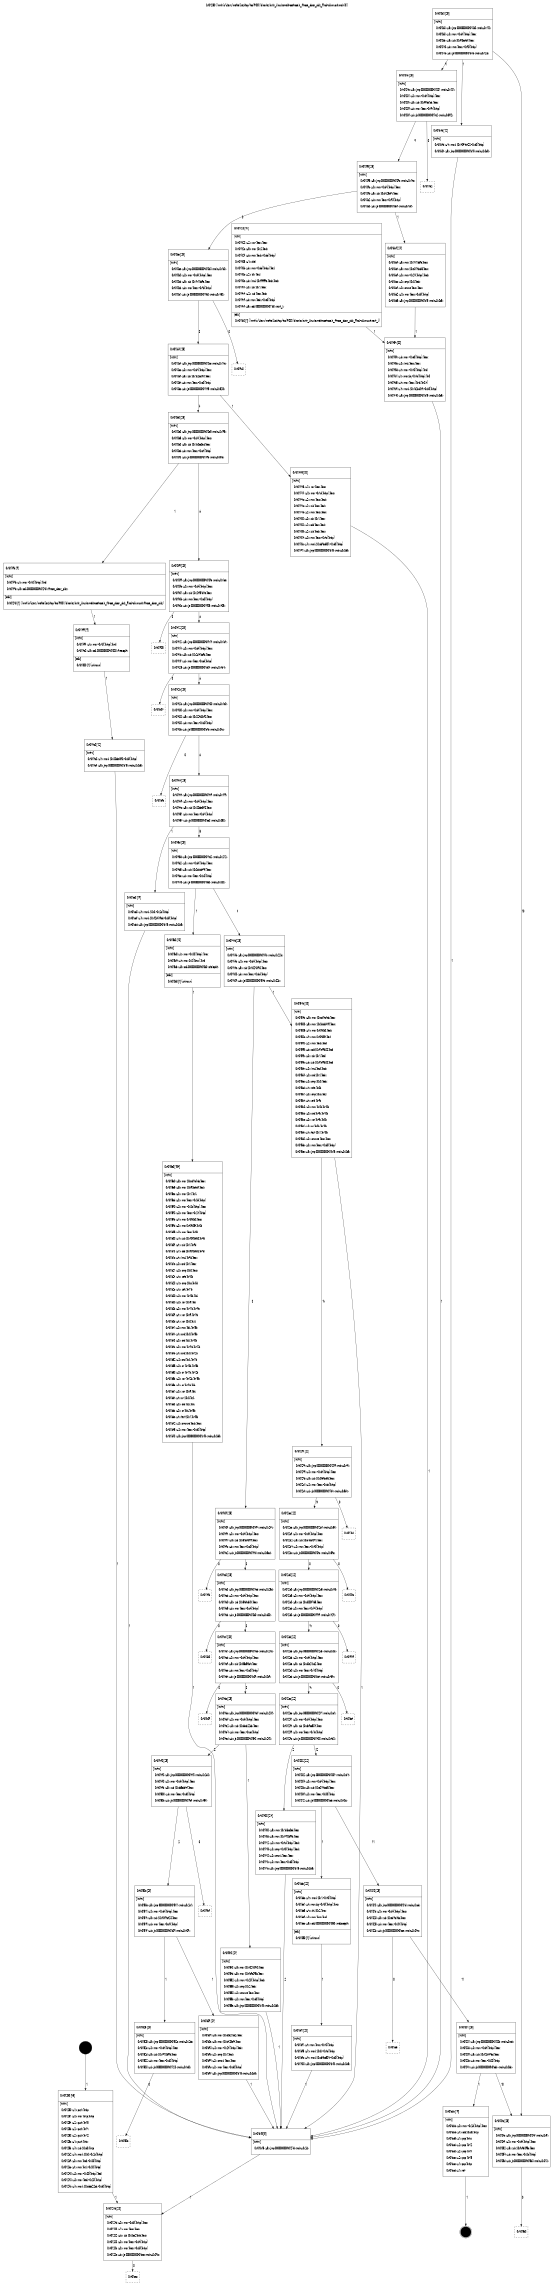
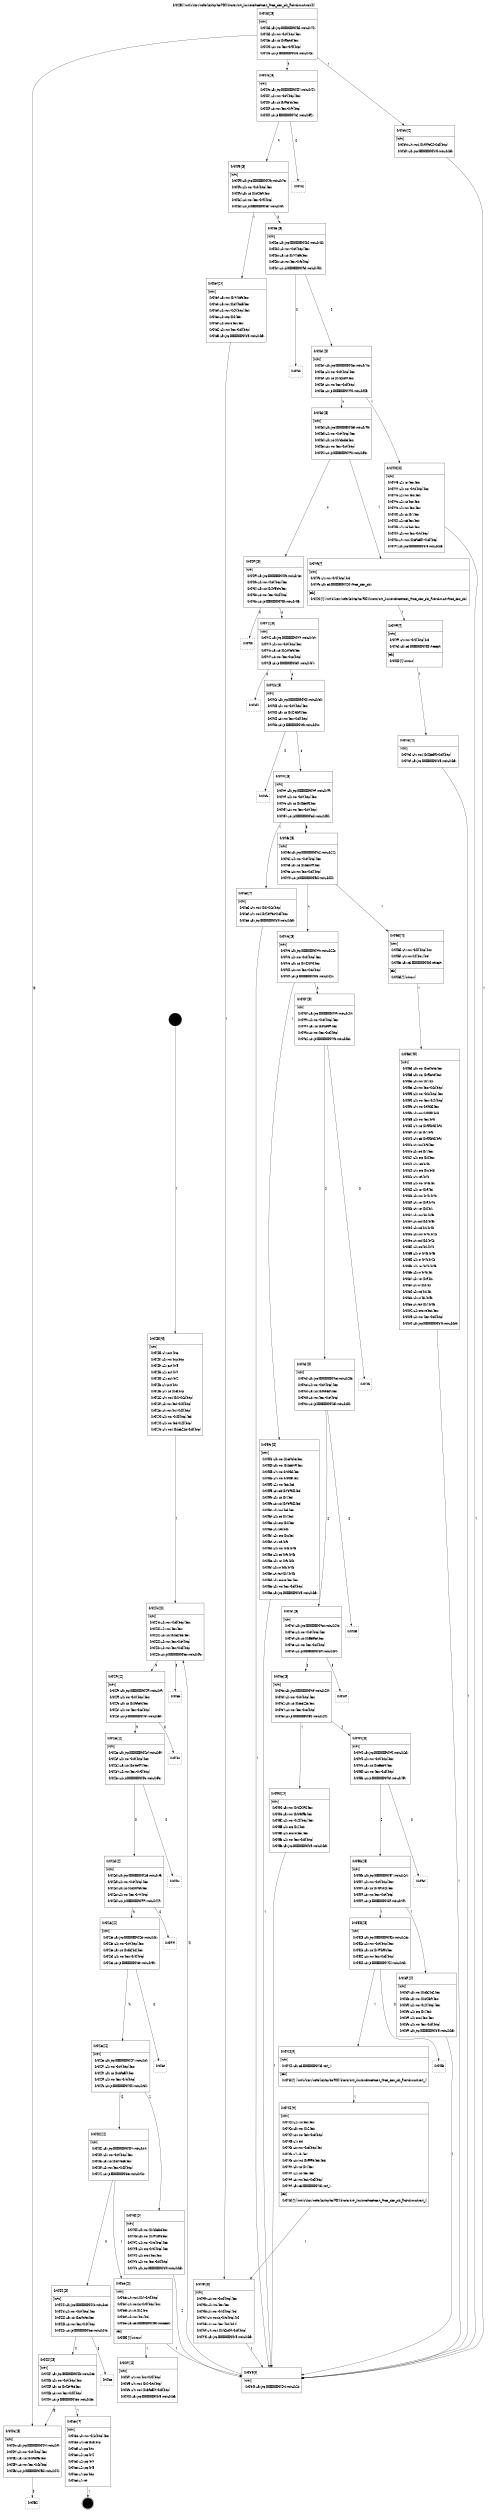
edge "0x40157b [88]" -> "0x401294 [22]": now "0x40127d [23]" -> "0x401294 [22]"
node "0x401723 [5]": added
edge "0x4016f1 [23]" -> "0x401b15 [5]": now "0x4016da [23]" -> "0x401b15 [5]"
edge "0x401b15 [5]" -> "0x40127d [23]": label " 1" -> " 13"
